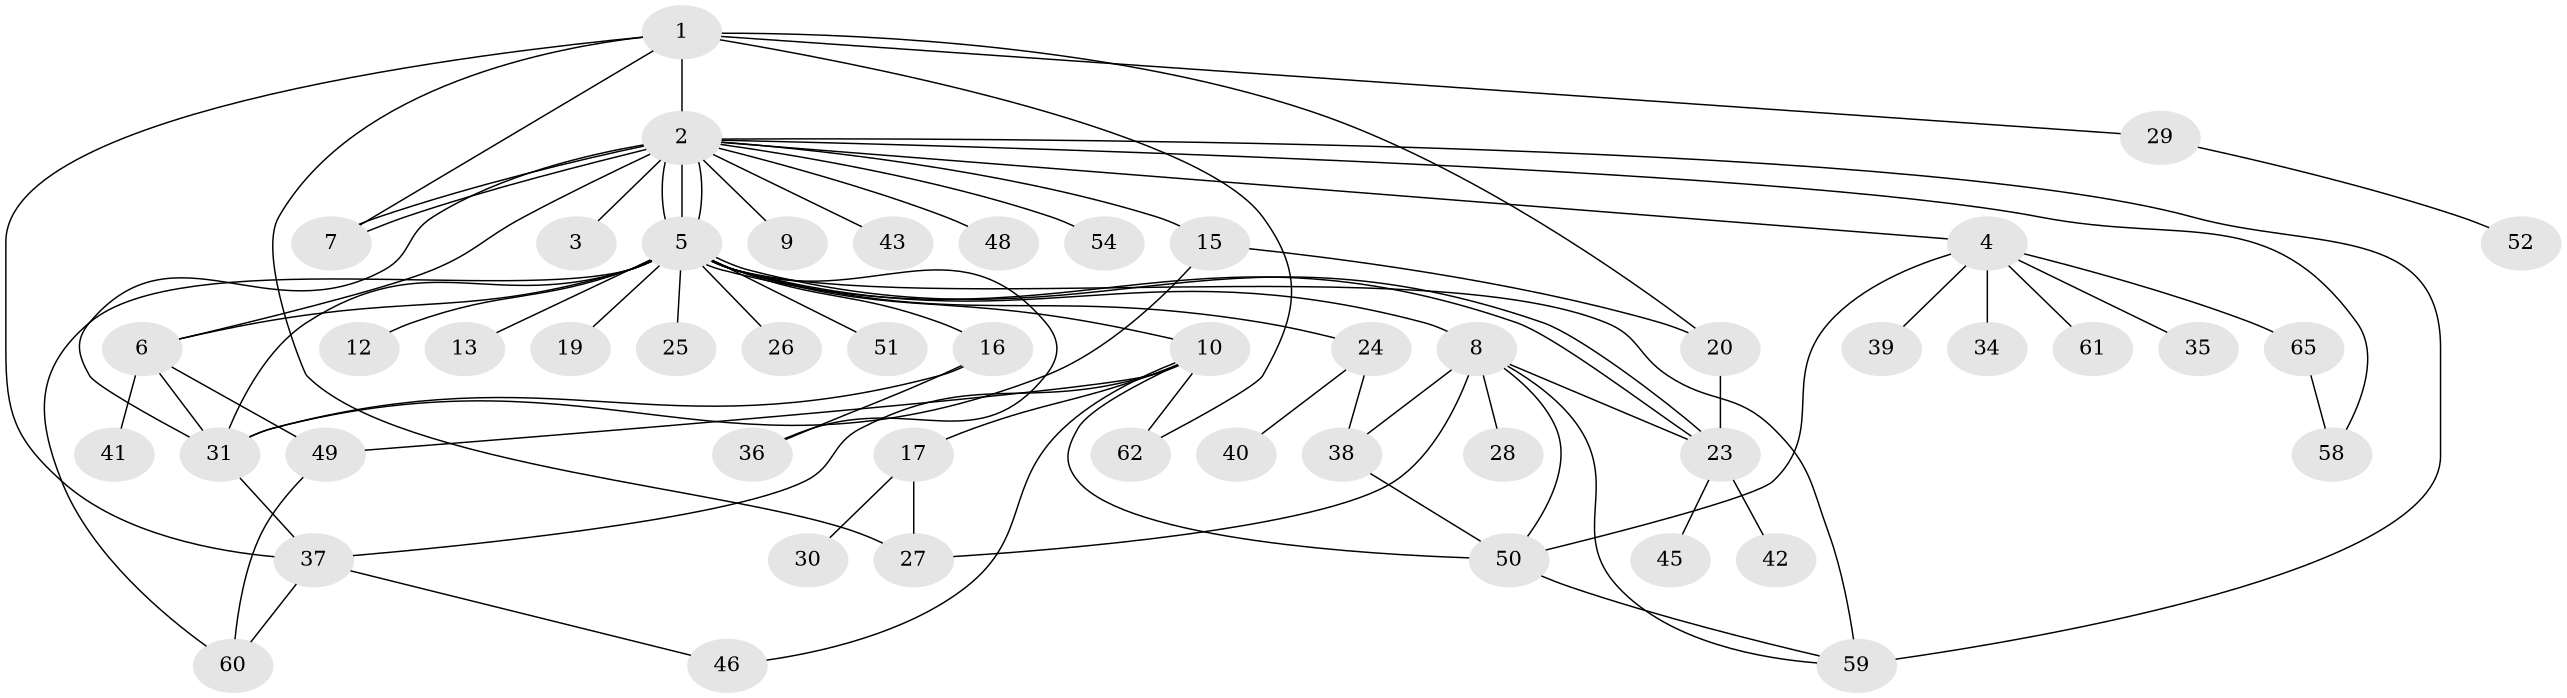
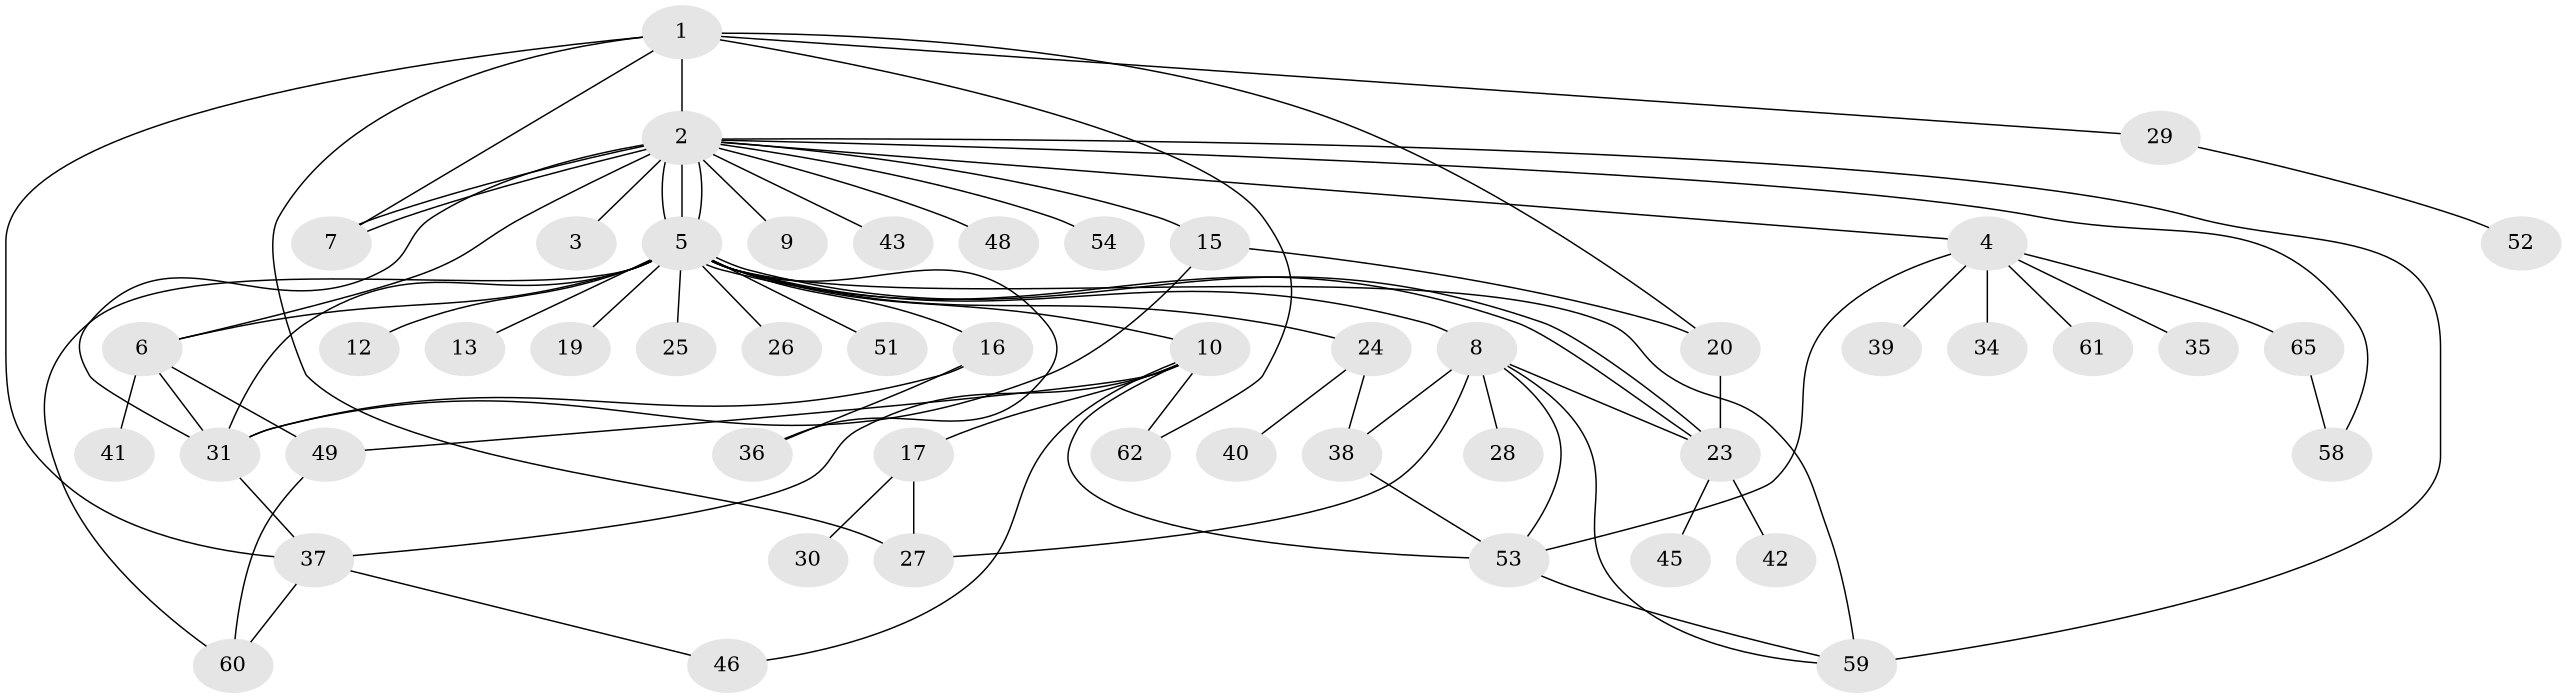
node "50": label "50" -> "53"
